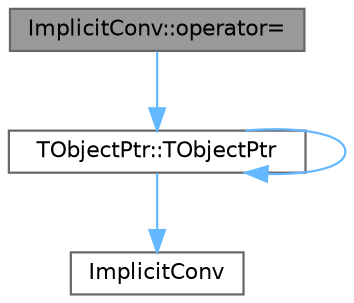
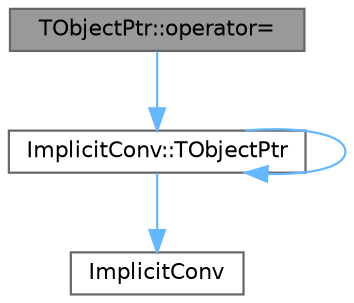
node "ImplicitConv::operator=": label "ImplicitConv::operator=" -> "TObjectPtr::operator="
node "TObjectPtr::TObjectPtr": label "TObjectPtr::TObjectPtr" -> "ImplicitConv::TObjectPtr"
